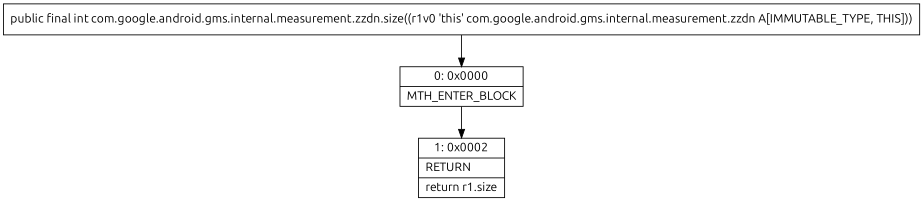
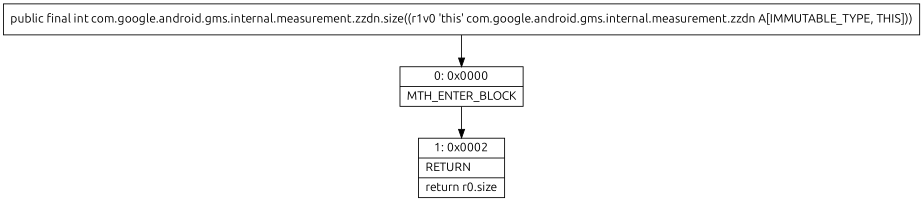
node "1: 0x0002": text "return r1.size" -> "return r0.size"
